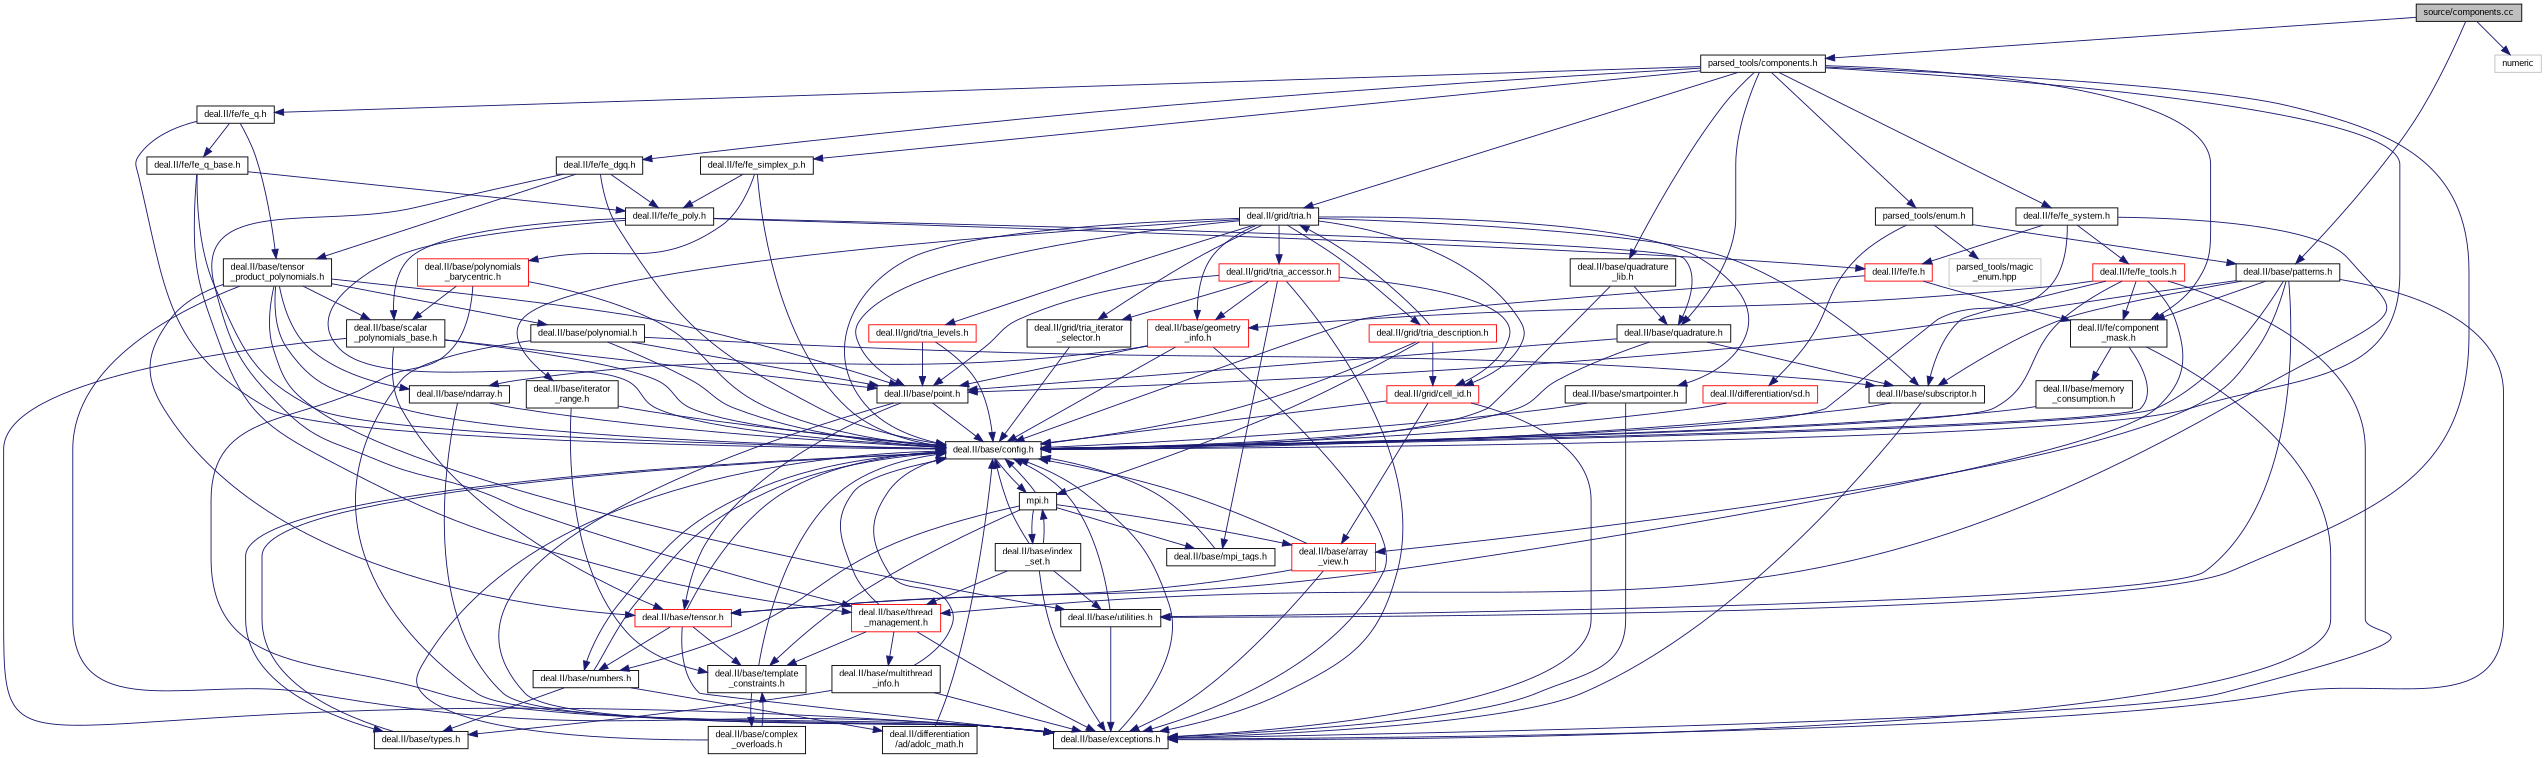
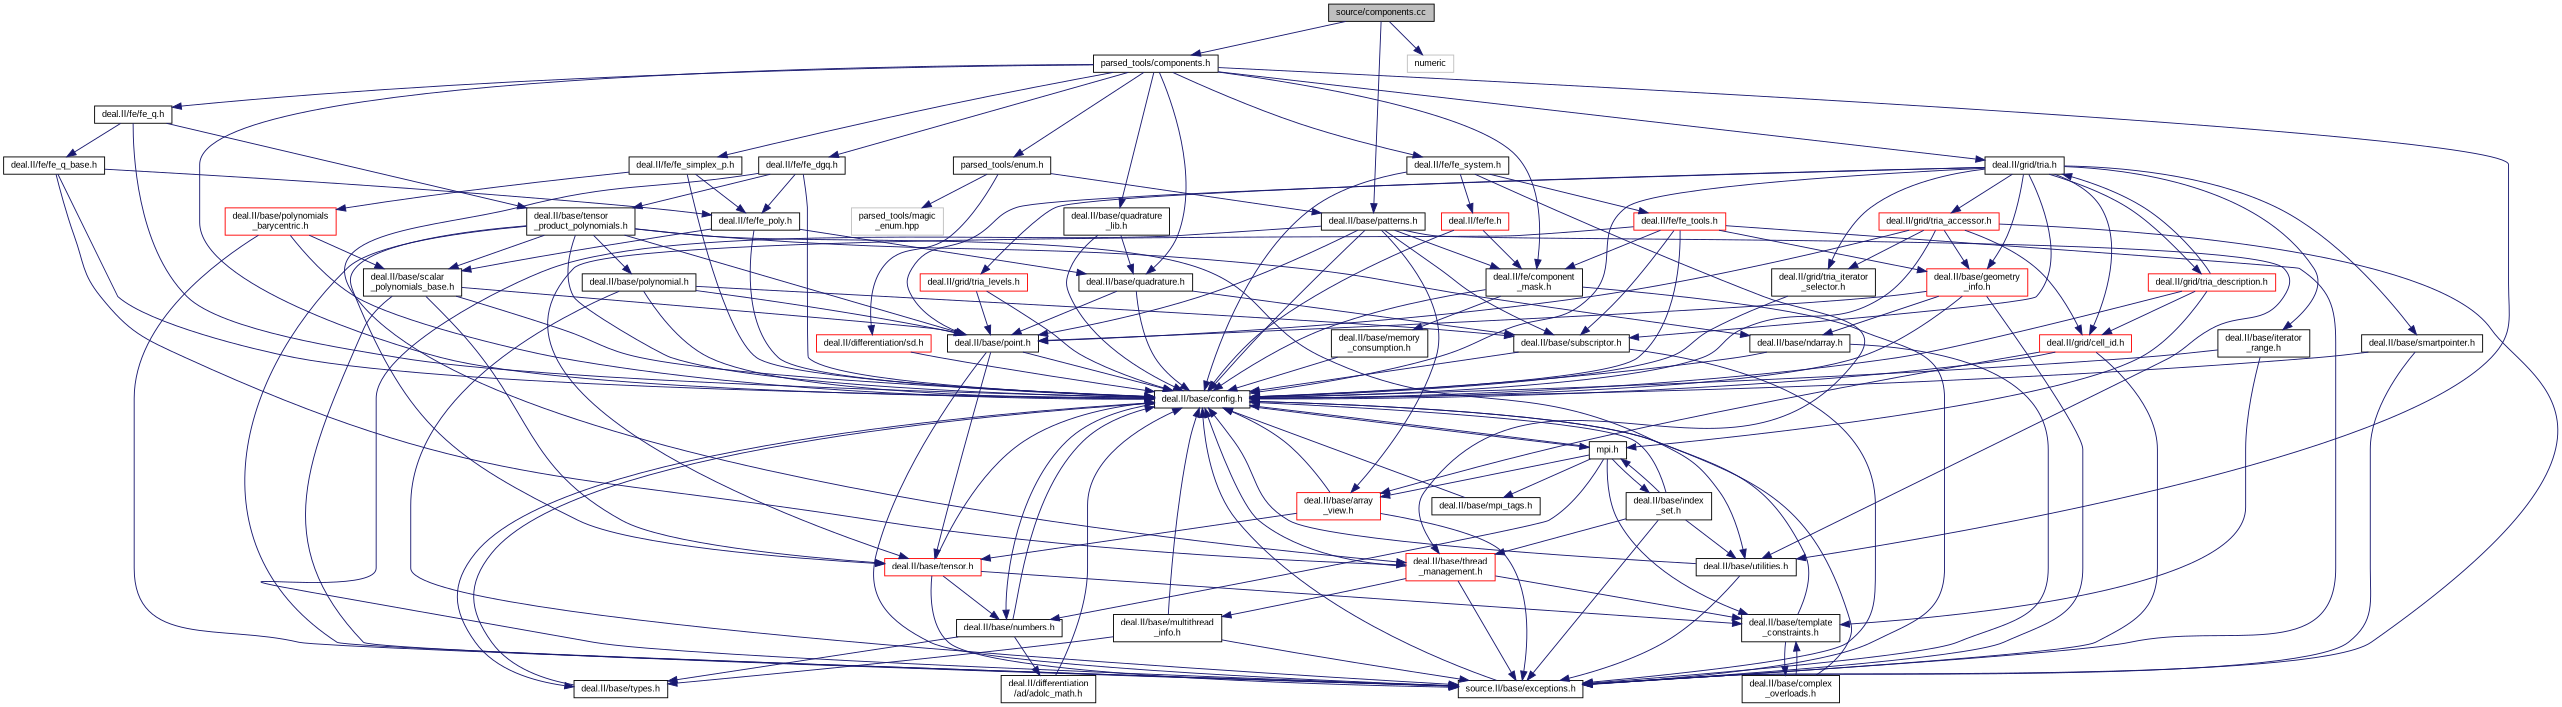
edge "deal.II/fe/fe_poly.h" -> "deal.II/fe/fe.h": removed
edge "deal.II/grid/tria_accessor.h" -> "deal.II/base/mpi_tags.h": now "deal.II/grid/tria_accessor.h" -> "deal.II/base/config.h"
node "deal.II/base/exceptions.h": label "deal.II/base/exceptions.h" -> "source.II/base/exceptions.h"
